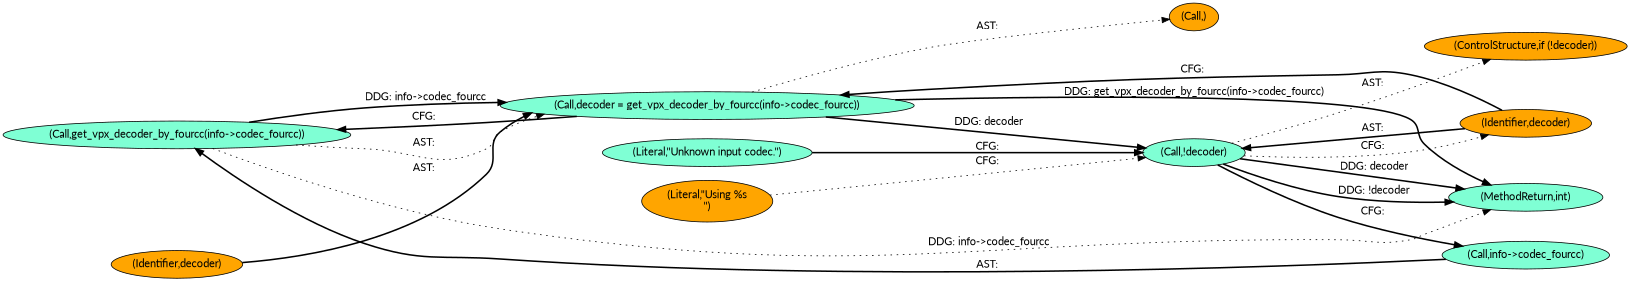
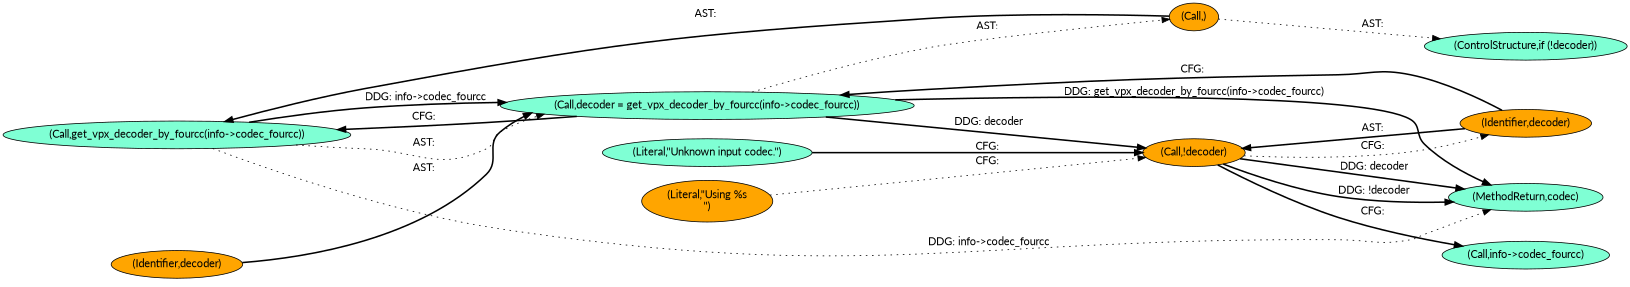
node "(ControlStructure,if (!decoder))": fillcolor orange -> aquamarine
edge "(Call,!decoder)" -> "(ControlStructure,if (!decoder))": now "(Call,)" -> "(ControlStructure,if (!decoder))"
node "(Call,!decoder)": fillcolor aquamarine -> orange
node "(MethodReturn,int)": label "(MethodReturn,int)" -> "(MethodReturn,codec)"
edge "(Call,info->codec_fourcc)" -> "(Call,get_vpx_decoder_by_fourcc(info->codec_fourcc))": now "(Call,)" -> "(Call,get_vpx_decoder_by_fourcc(info->codec_fourcc))"
